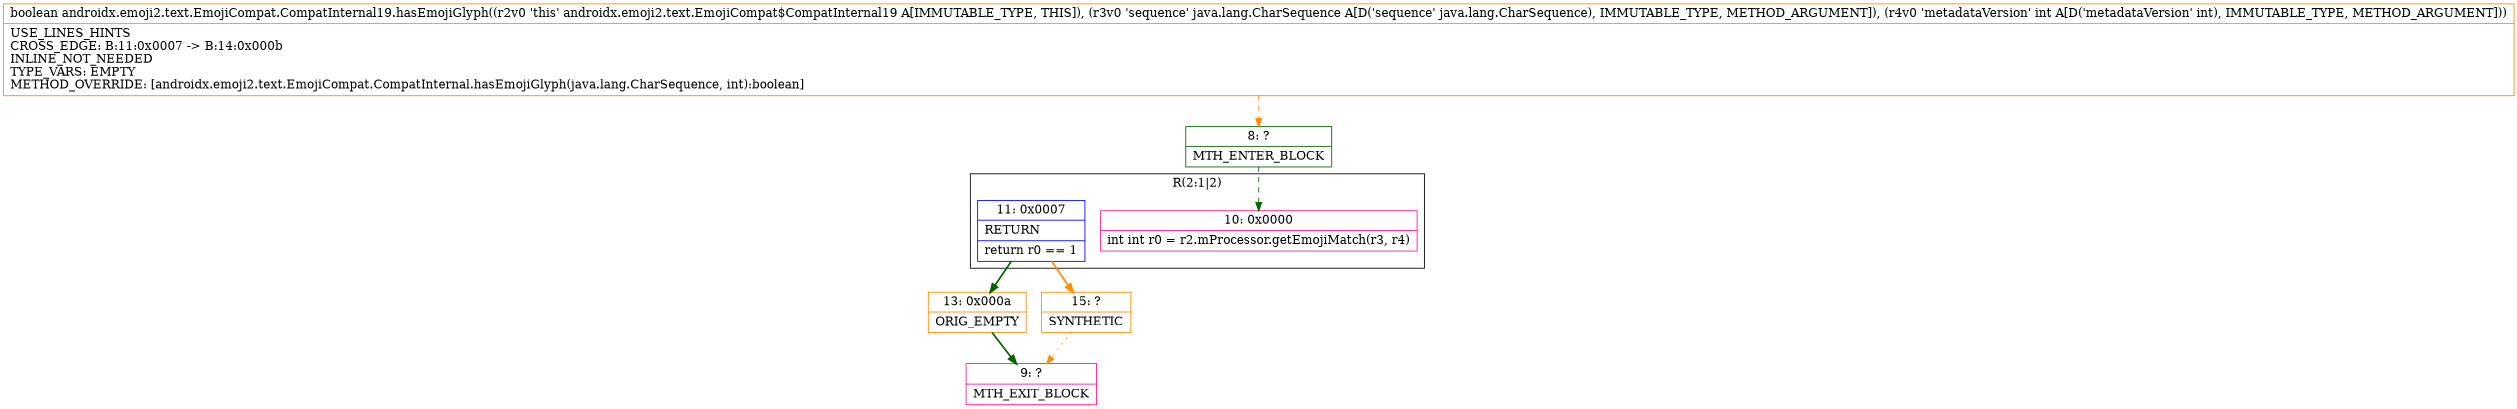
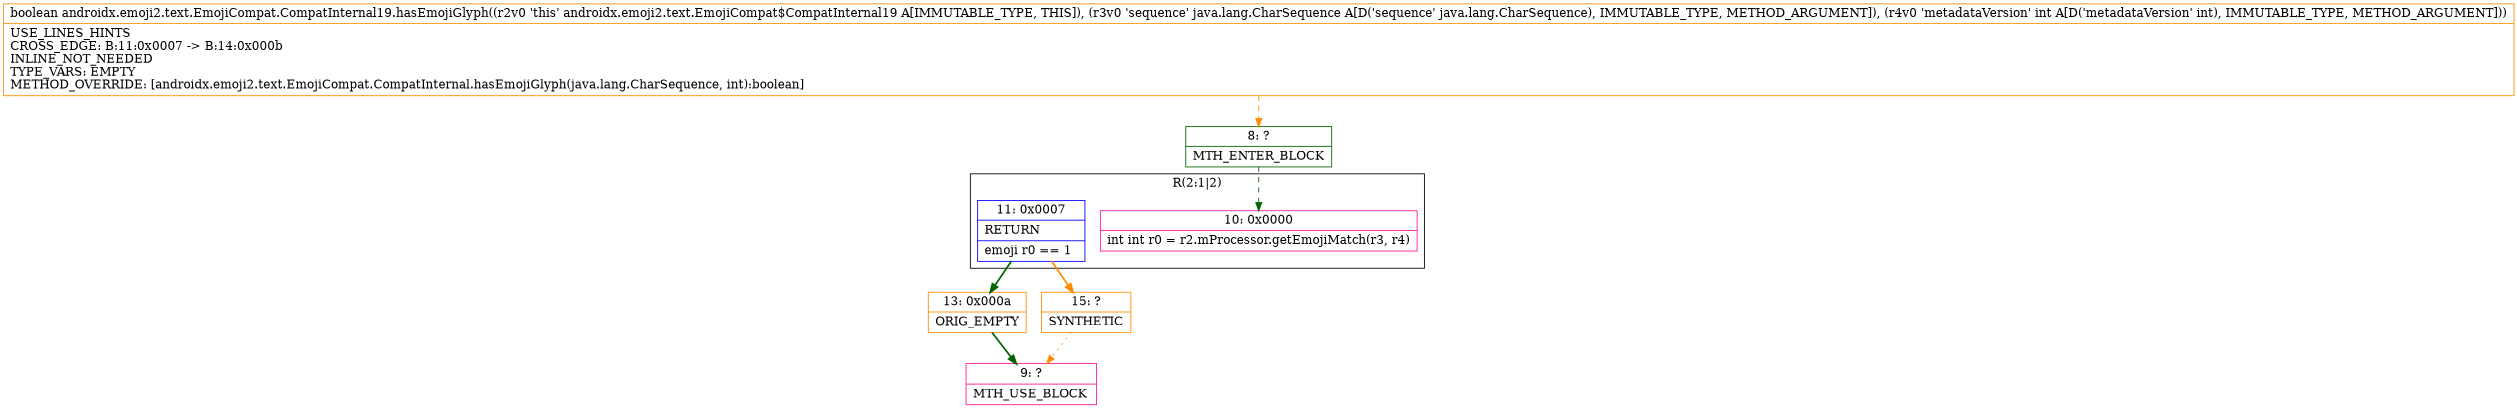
node "11: 0x0007": text "return r0 == 1" -> "emoji r0 == 1"
node "9: ?": text "MTH_EXIT_BLOCK" -> "MTH_USE_BLOCK"
